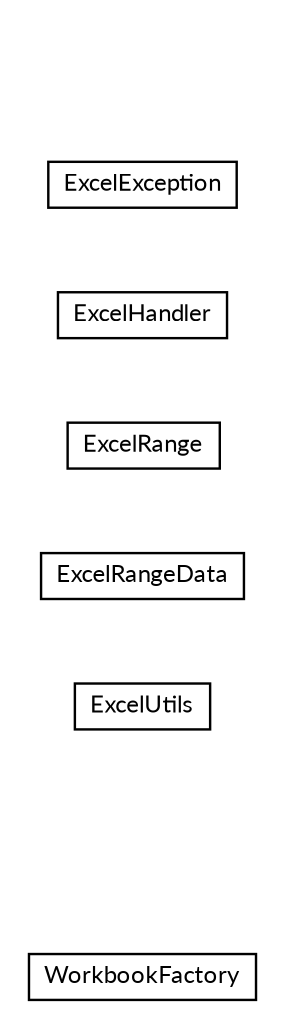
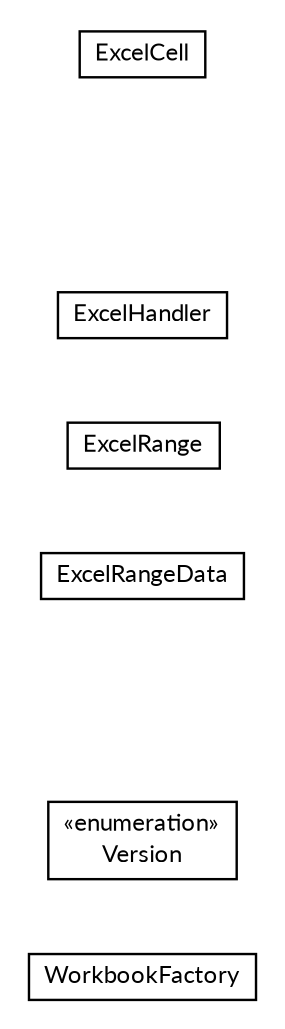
node "ExcelCell": added
node "ExcelException": removed
node "ExcelUtils": removed
node "Version": added
